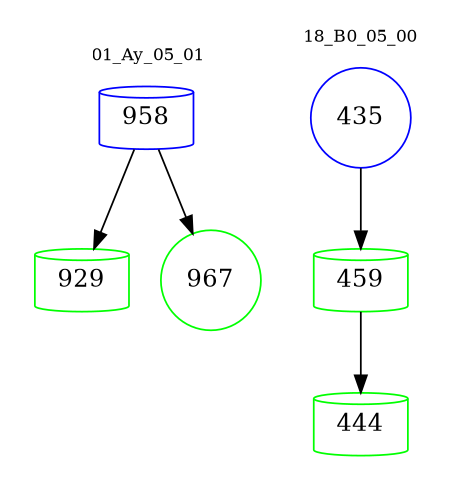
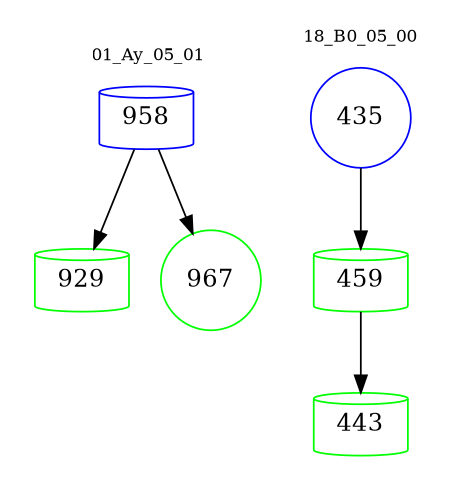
node "444": label "444" -> "443"
